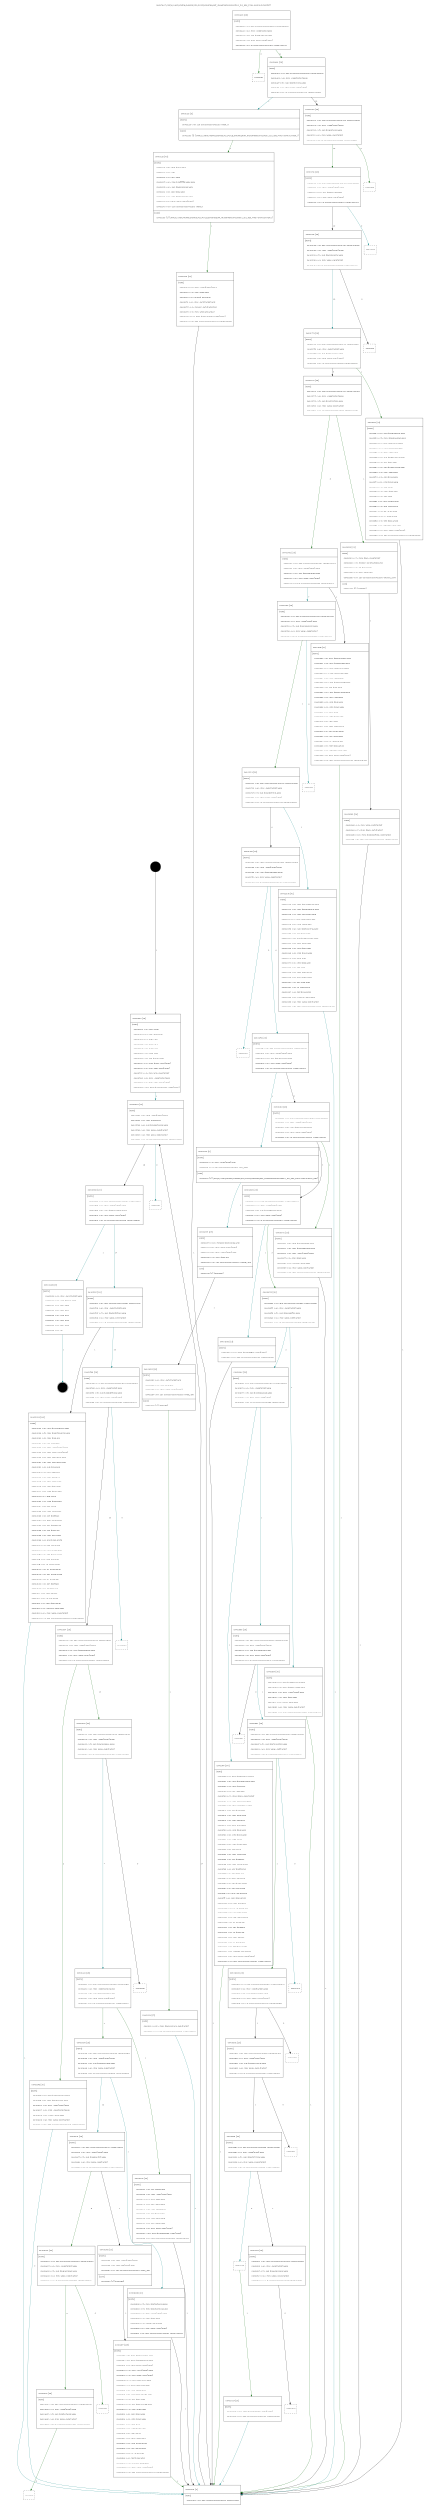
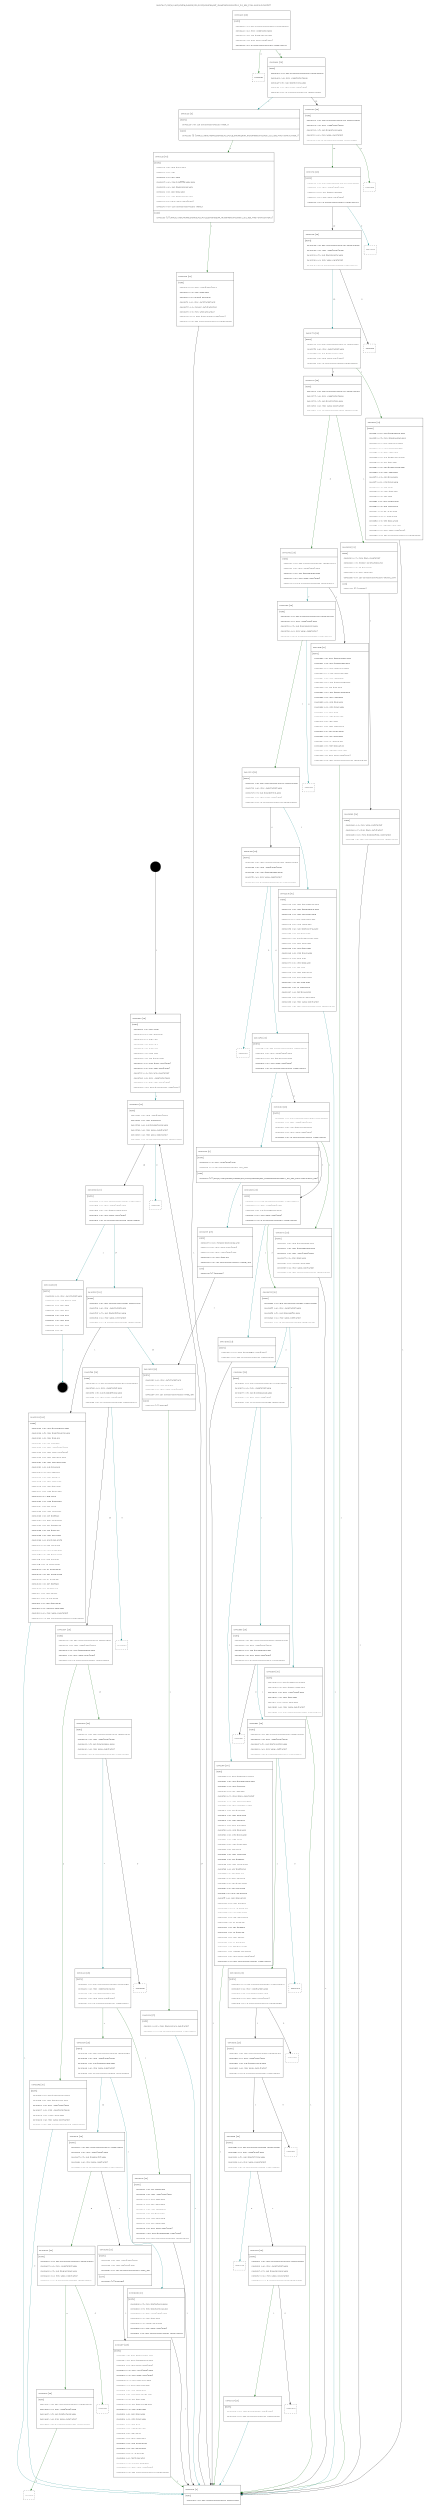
edge "0x4015cc [28]" -> "0x4015e8 [28]": now "0x4015cc [28]" -> "0x401cb2 [18]"
edge "0x40213b" -> "0x40202f [15]": now "0x401914 [28]" -> "0x40202f [15]"
